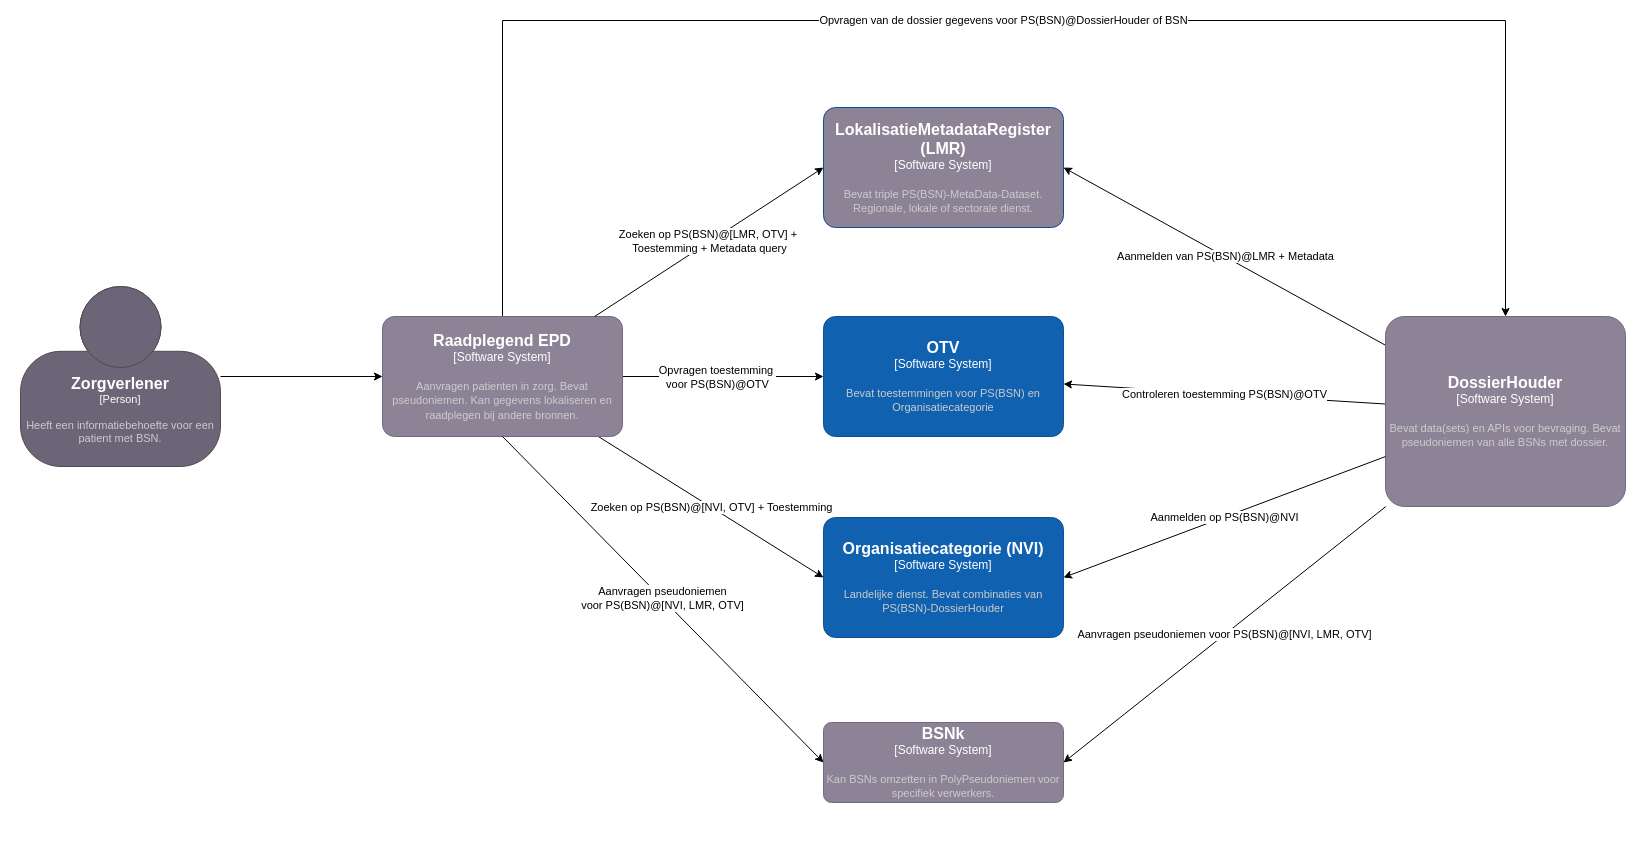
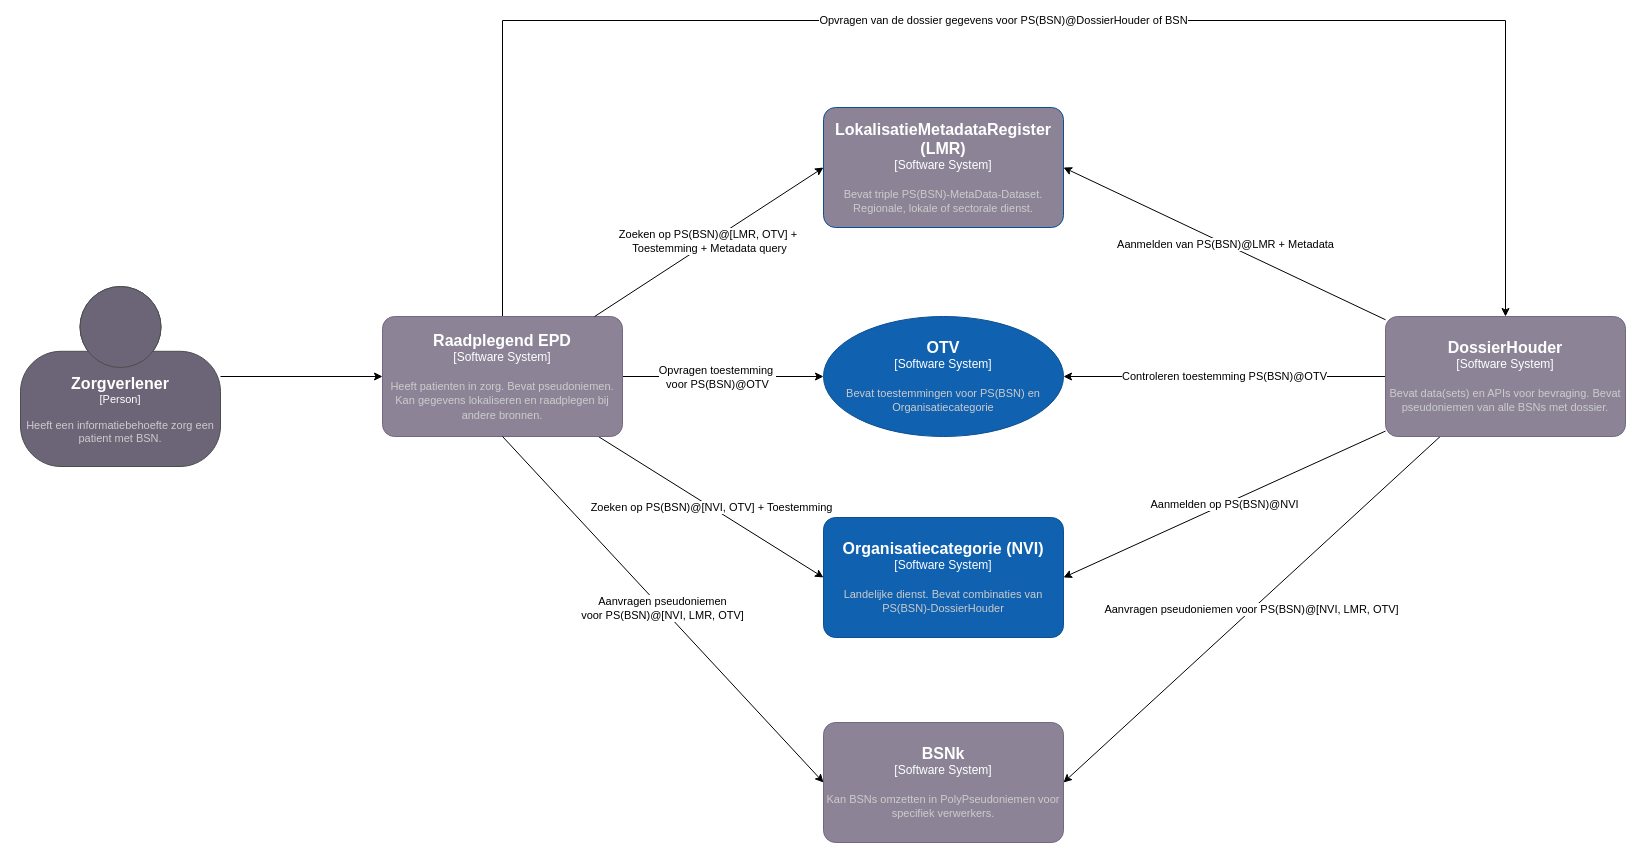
node "Raadplegend EPD [Software System] Aanvragen patienten in zorg. Bevat pseudoniemen. Kan gegevens lokaliseren en raadplegen bij andere bronnen.": label "Raadplegend EPD [Software System] Aanvragen patienten in zorg. Bevat pseudoniemen. Kan gegevens lokaliseren en raadplegen bij andere bronnen." -> "Raadplegend EPD [Software System] Heeft patienten in zorg. Bevat pseudoniemen. Kan gegevens lokaliseren en raadplegen bij andere bronnen."
node "OTV [Software System] Bevat toestemmingen voor PS(BSN) en Organisatiecategorie": shape rounded rectangle -> ellipse
node "Zorgverlener [Person] Heeft een informatiebehoefte voor een patient met BSN.": label "Zorgverlener [Person] Heeft een informatiebehoefte voor een patient met BSN." -> "Zorgverlener [Person] Heeft een informatiebehoefte zorg een patient met BSN."
node "DossierHouder [Software System] Bevat data(sets) en APIs voor bevraging. Bevat pseudoniemen van alle BSNs met dossier.": size 240x190 -> 240x120
node "BSNk [Software System] Kan BSNs omzetten in PolyPseudoniemen voor specifiek verwerkers.": size 240x80 -> 240x120
